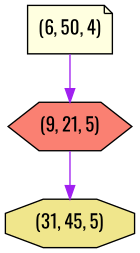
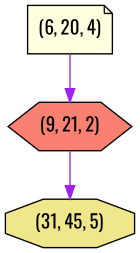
node "(6, 50, 4)": label "(6, 50, 4)" -> "(6, 20, 4)"
node "(9, 21, 5)": label "(9, 21, 5)" -> "(9, 21, 2)"
